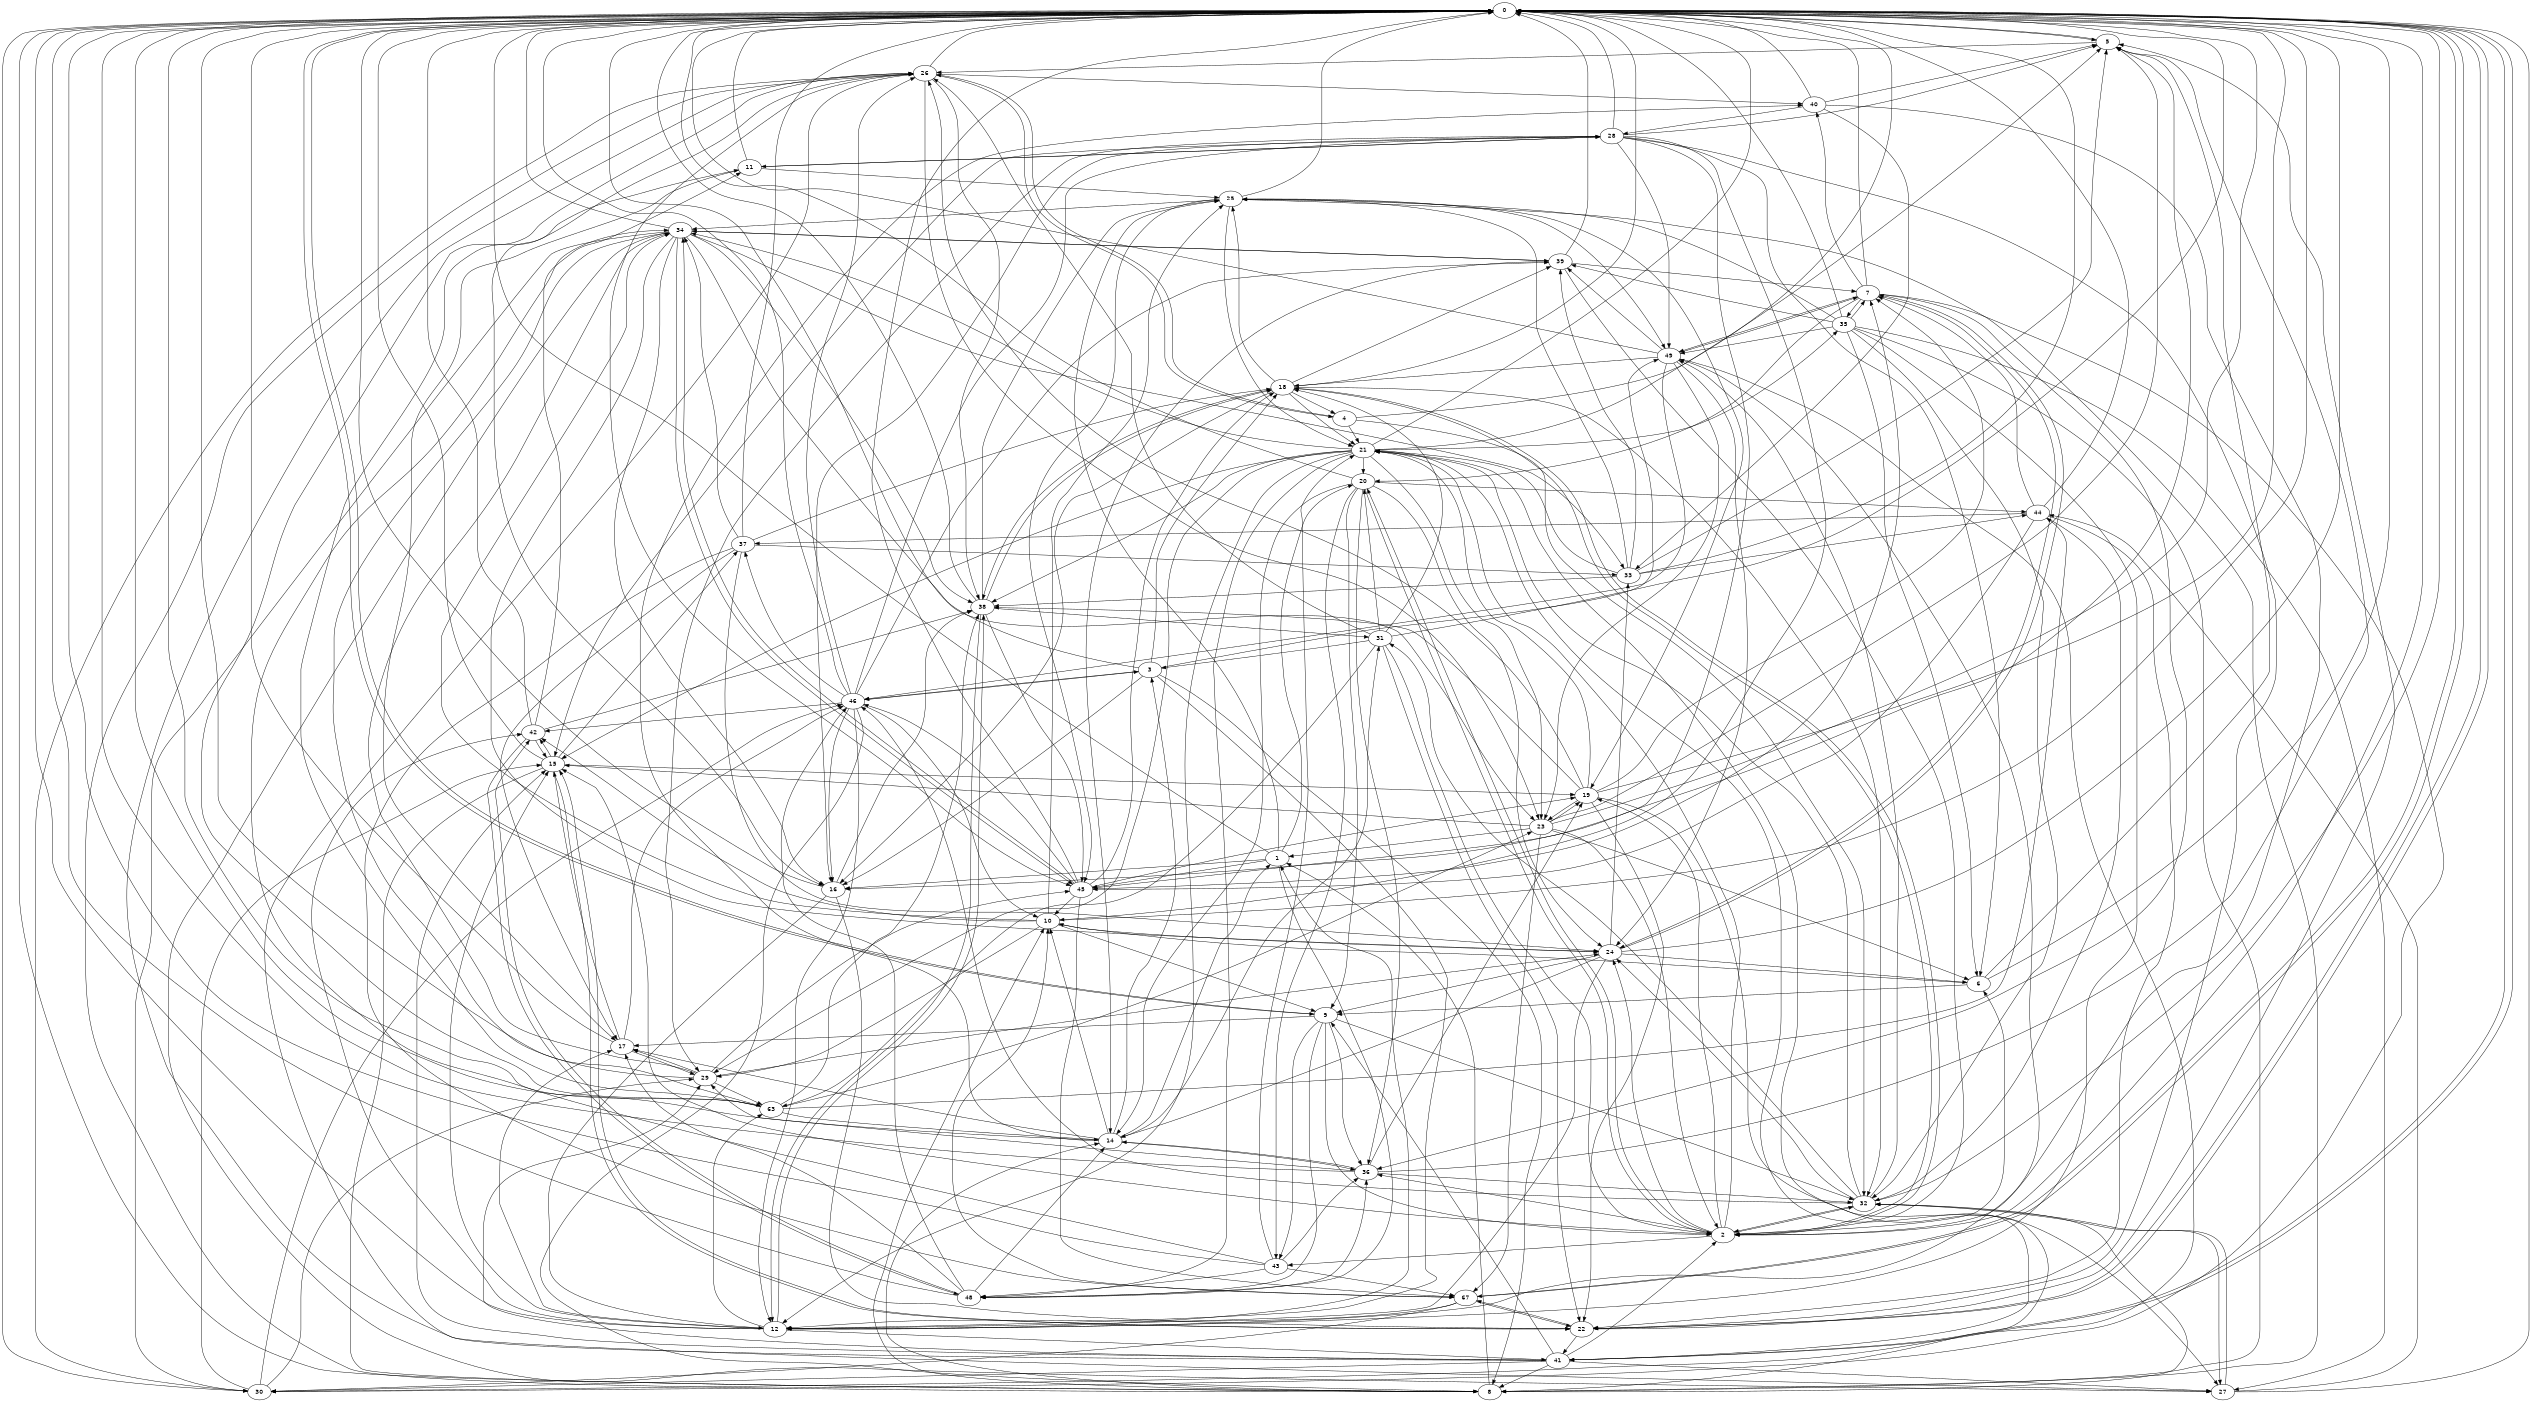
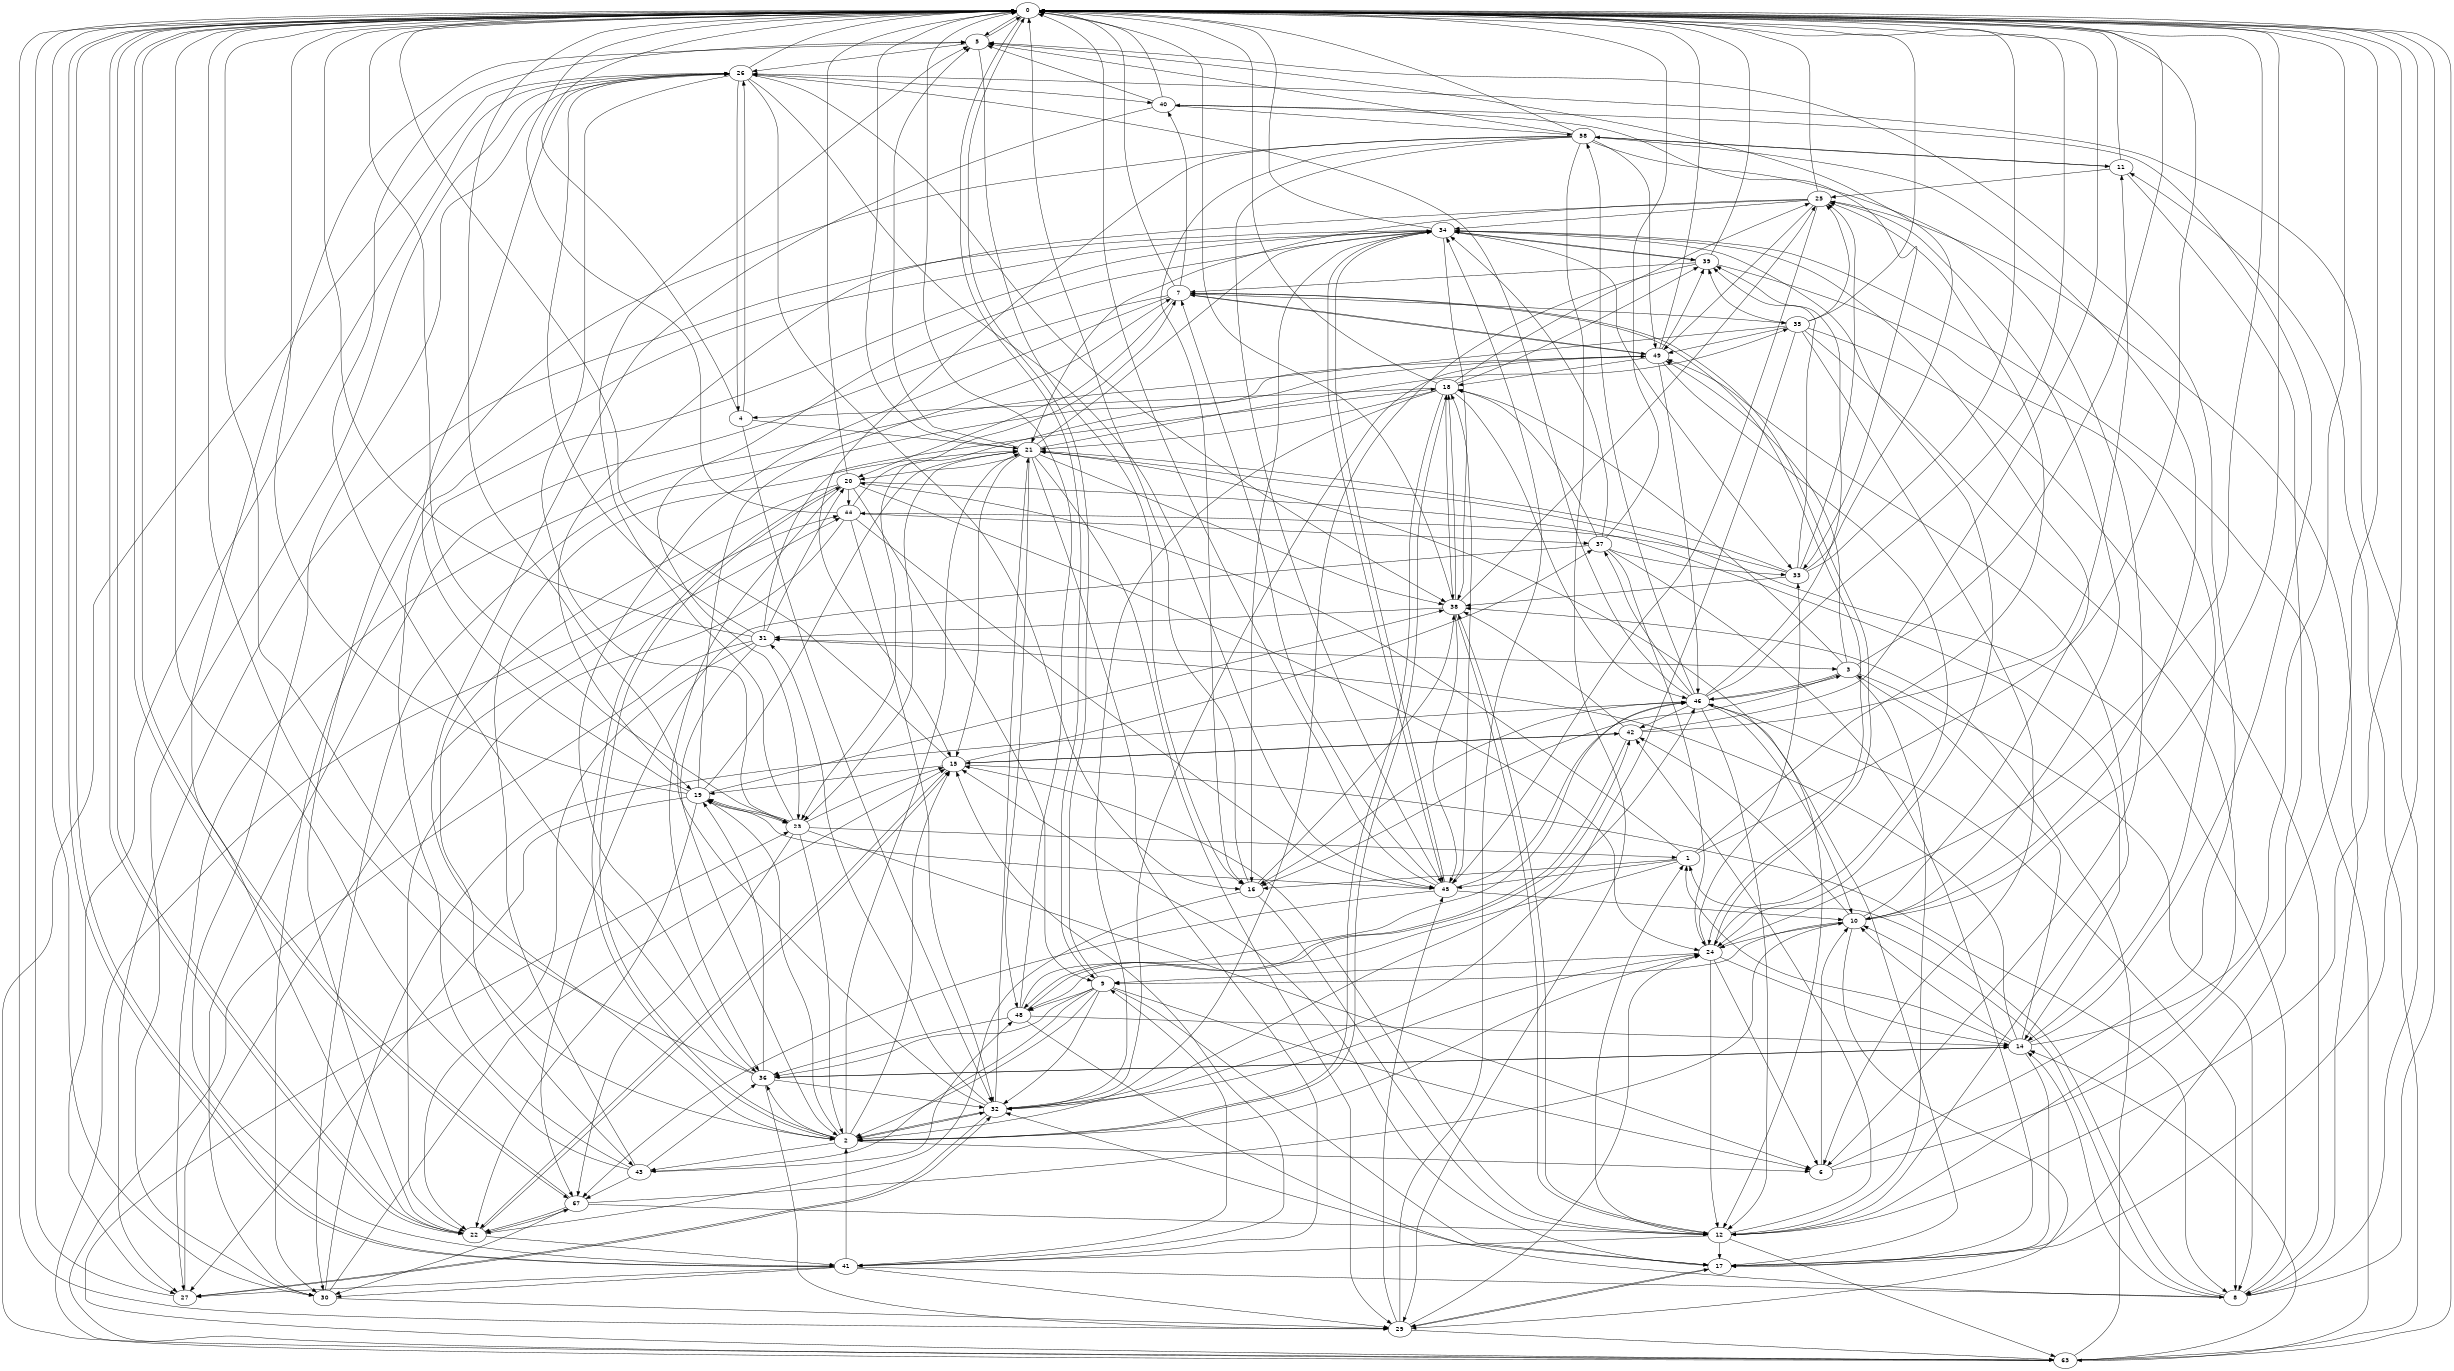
node "28": label "28" -> "58"
edge "35" -> "7": removed
edge "18" -> "16": now "18" -> "46"
edge "6" -> "9": reversed
